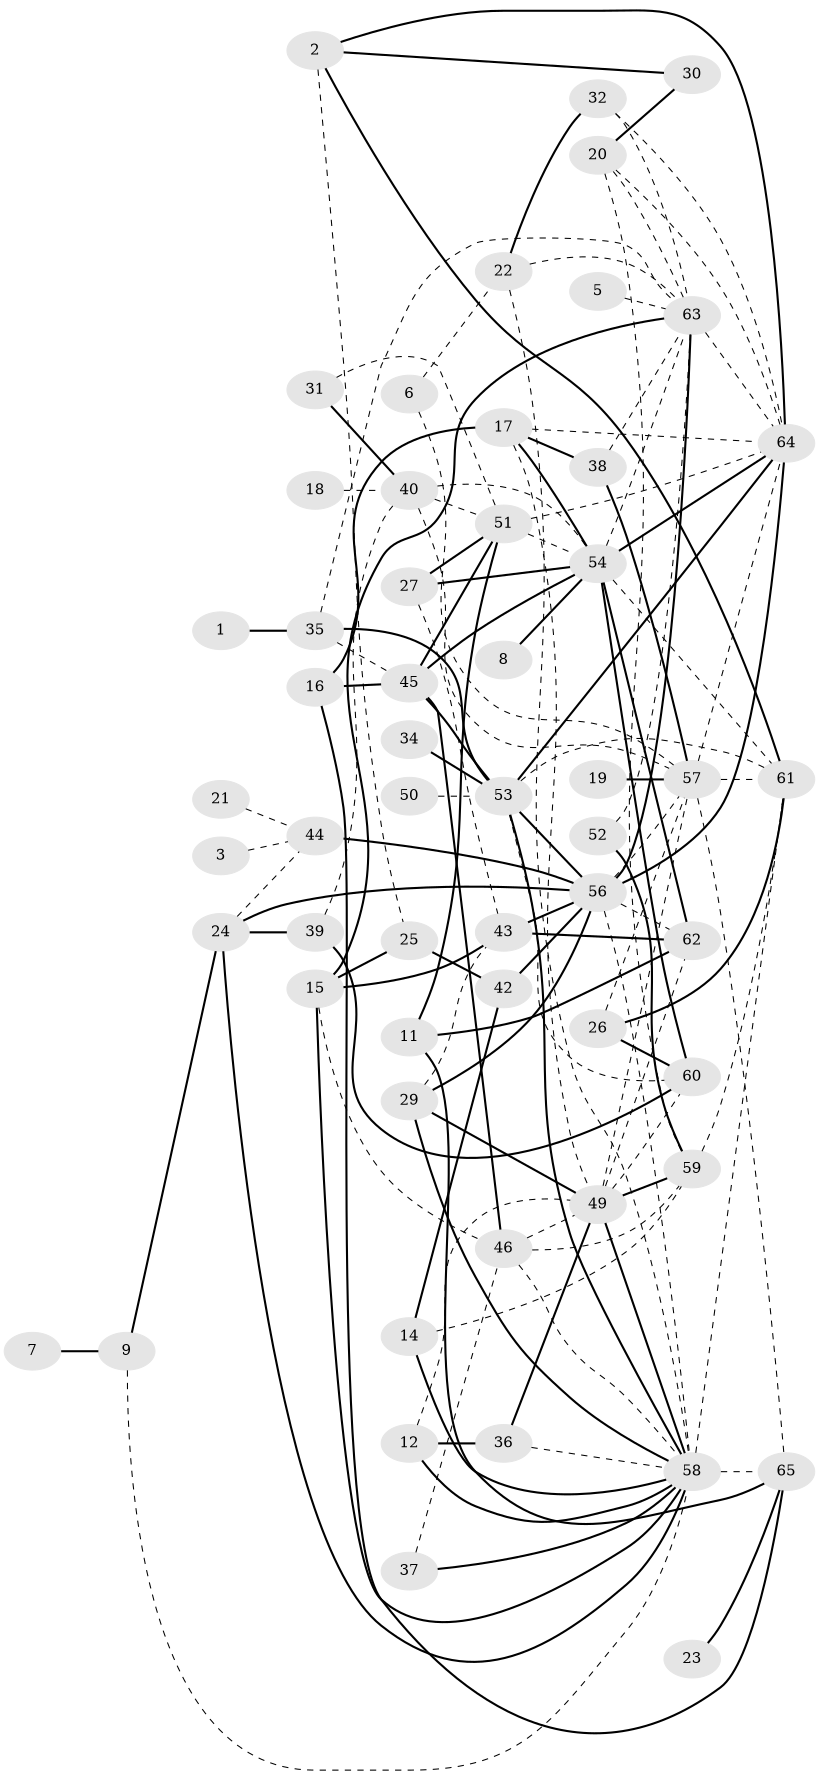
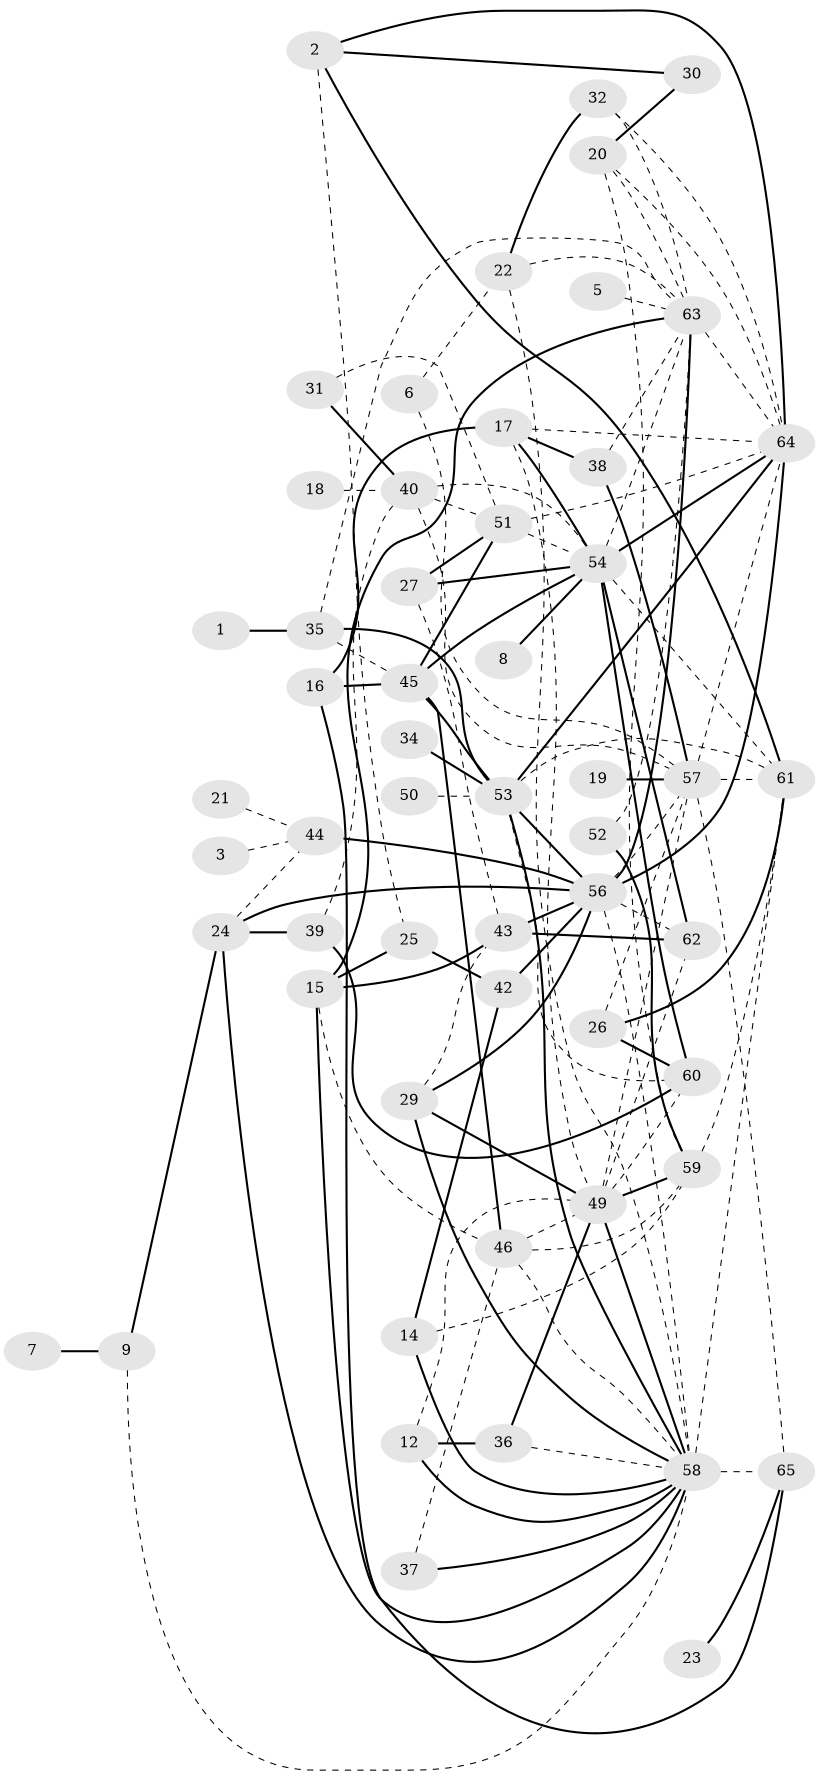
node "11": removed
